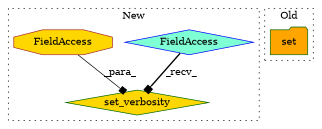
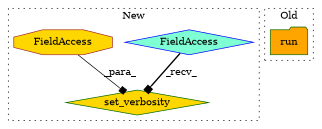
node "set": label "set" -> "run"
